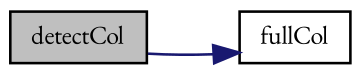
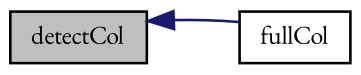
edge "detectCol" -> "fullCol": reversed
